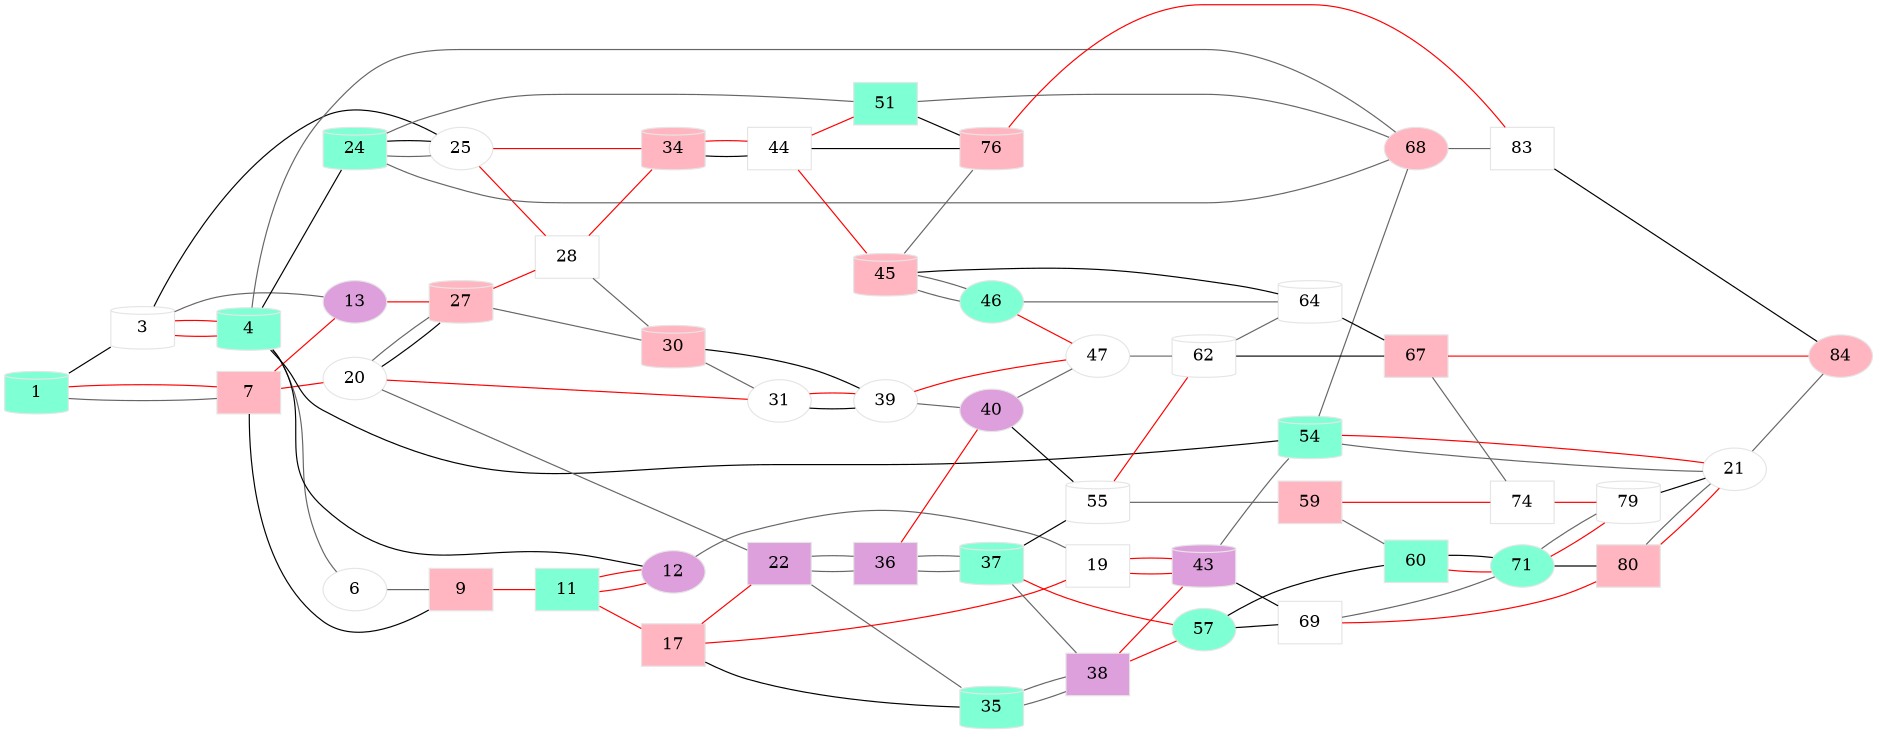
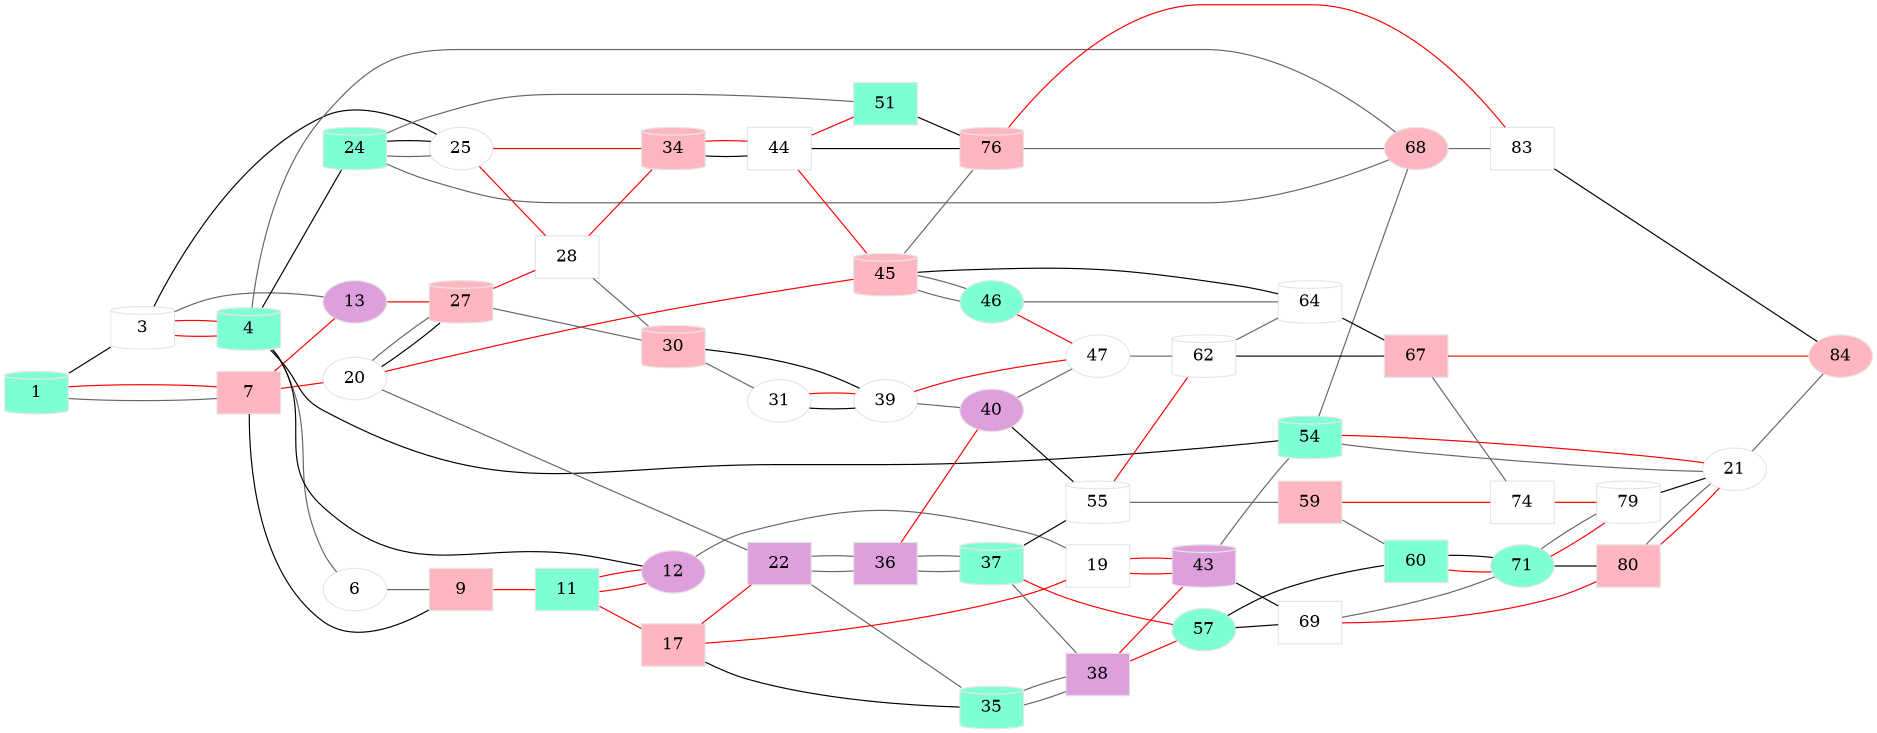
edge "51" -- "68": now "76" -- "68"
edge "20" -- "31": now "20" -- "45"
